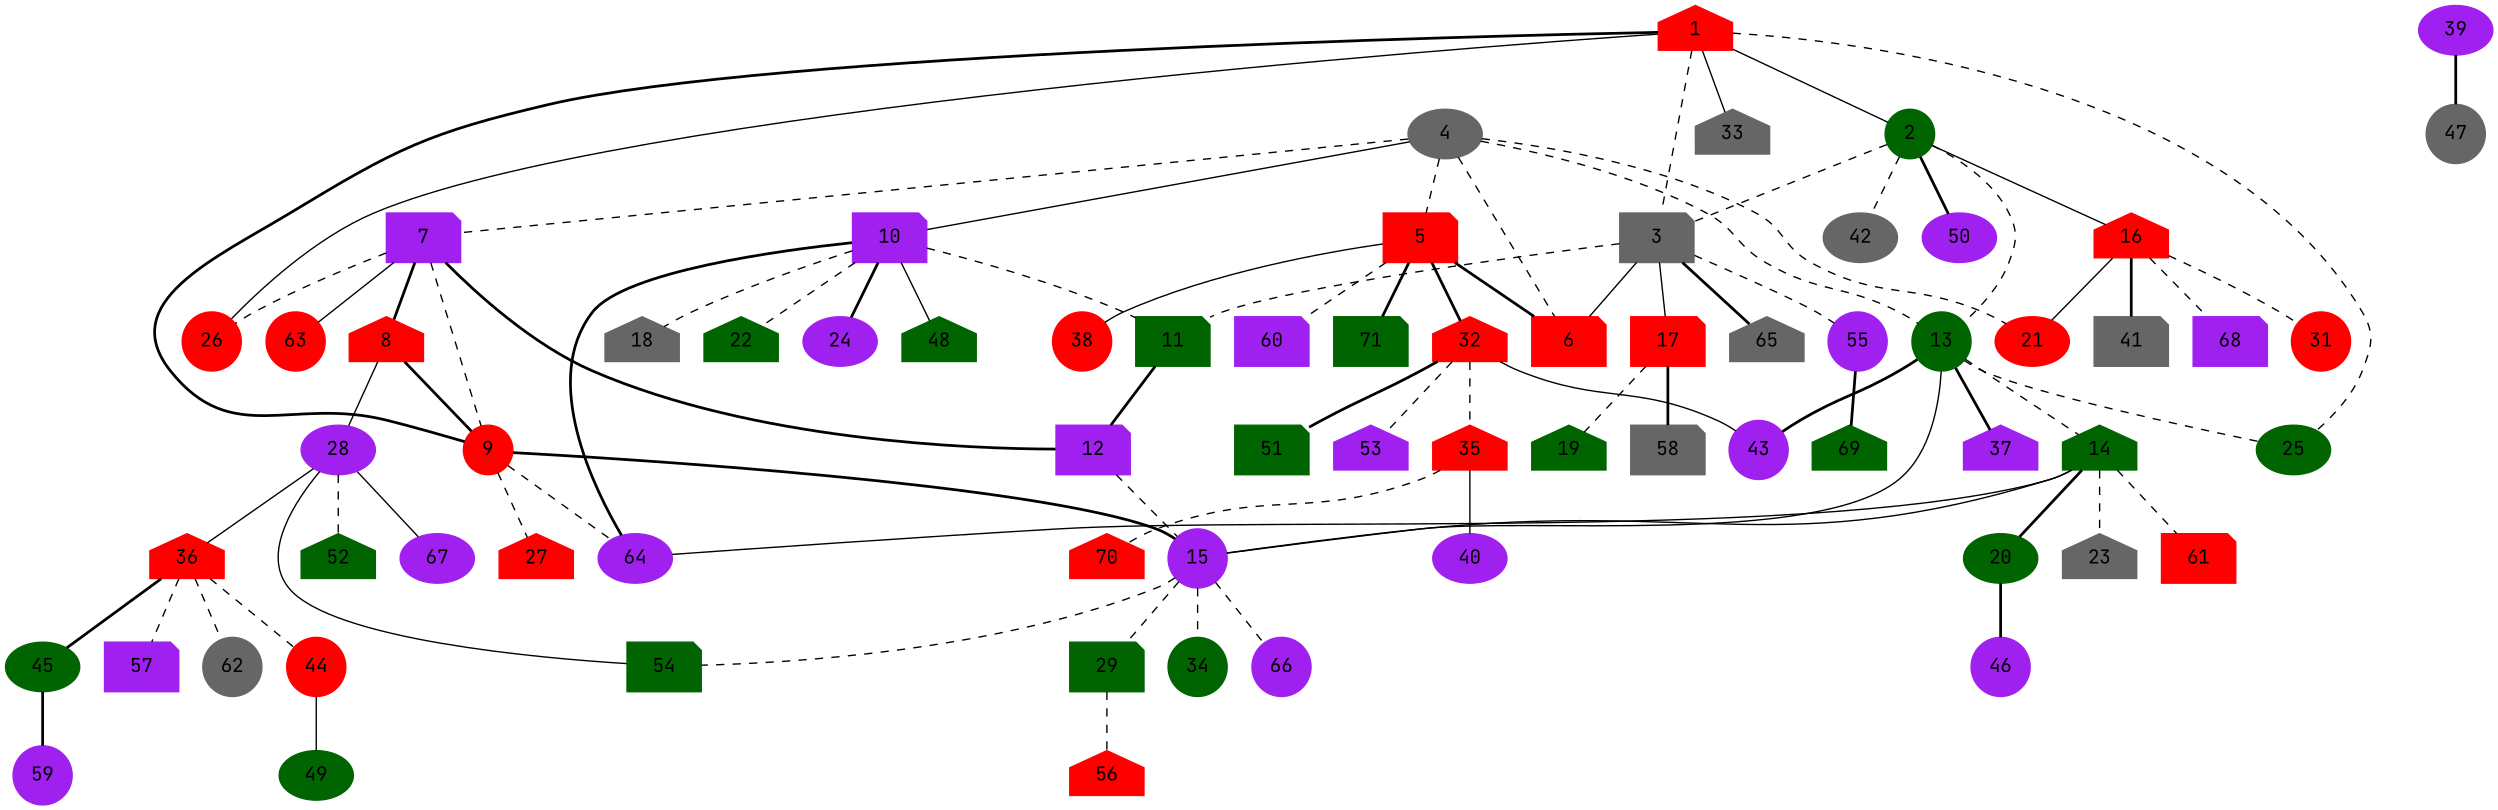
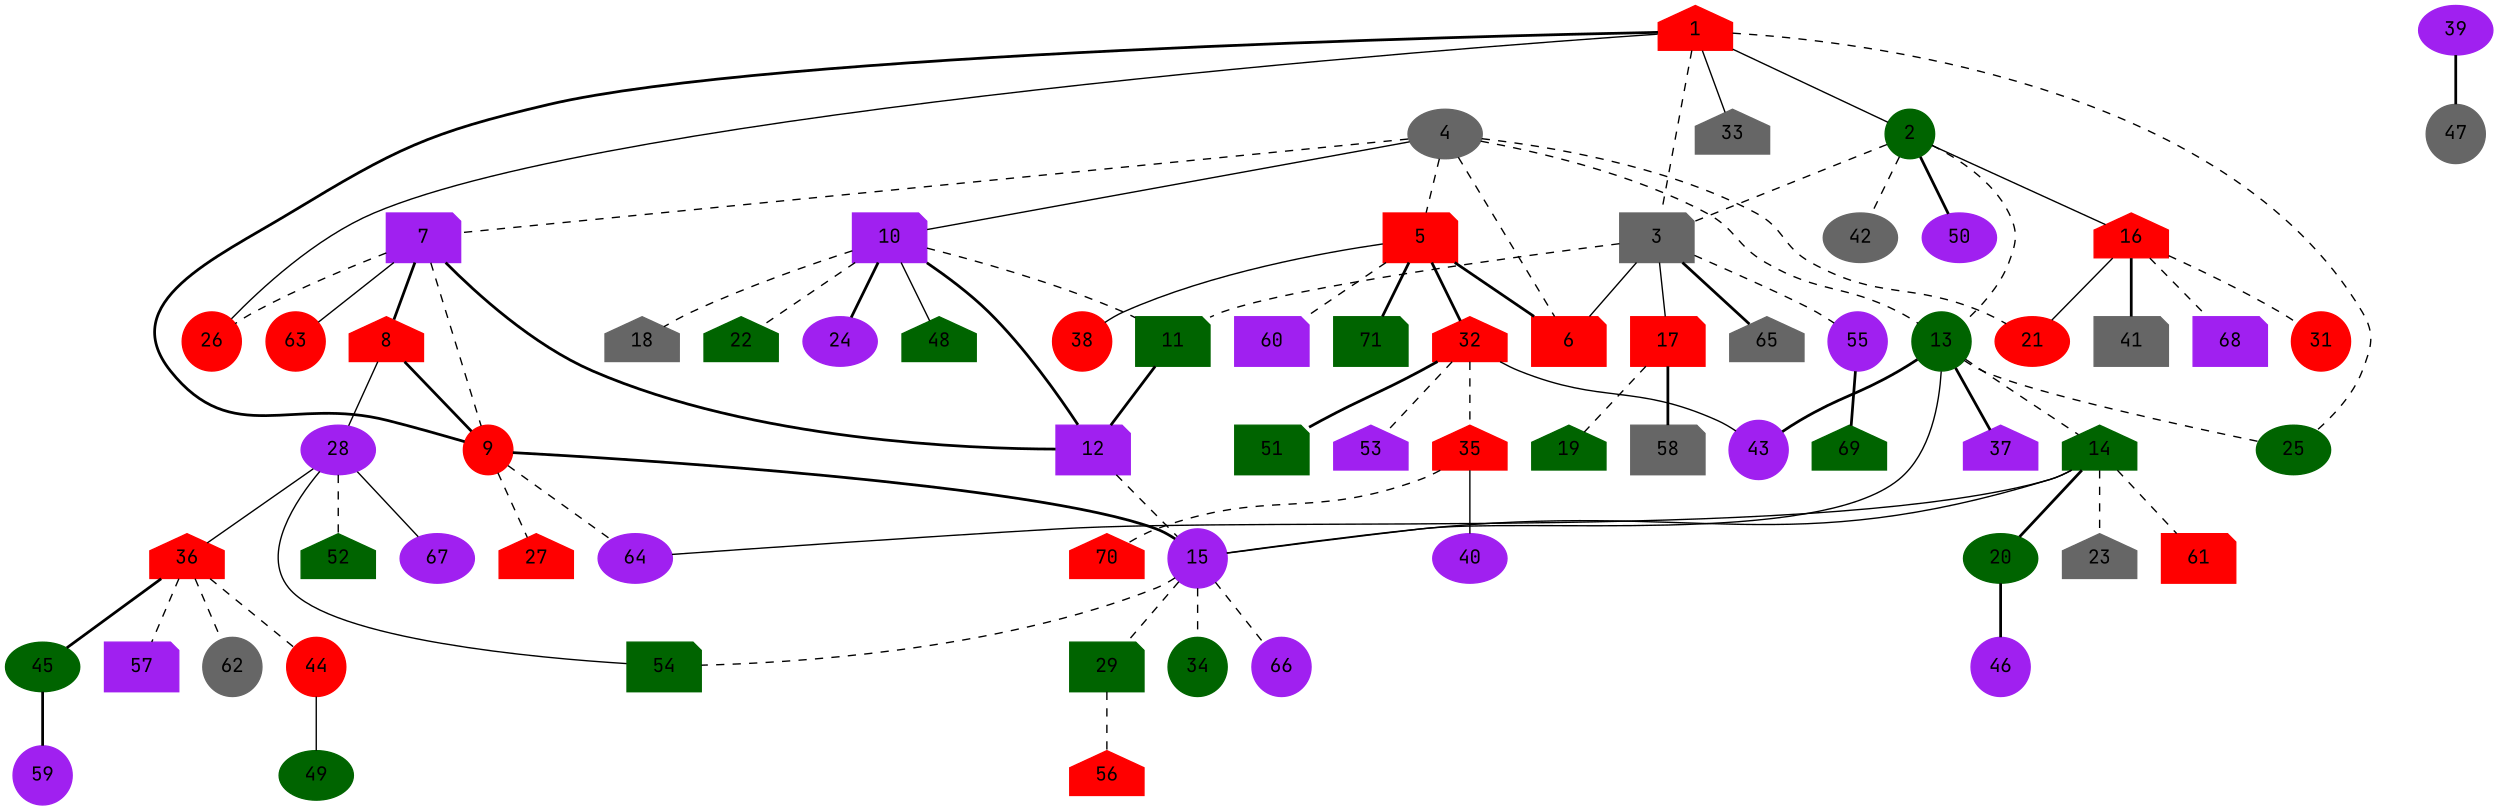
edge "10" -- "64": now "10" -- "12"
